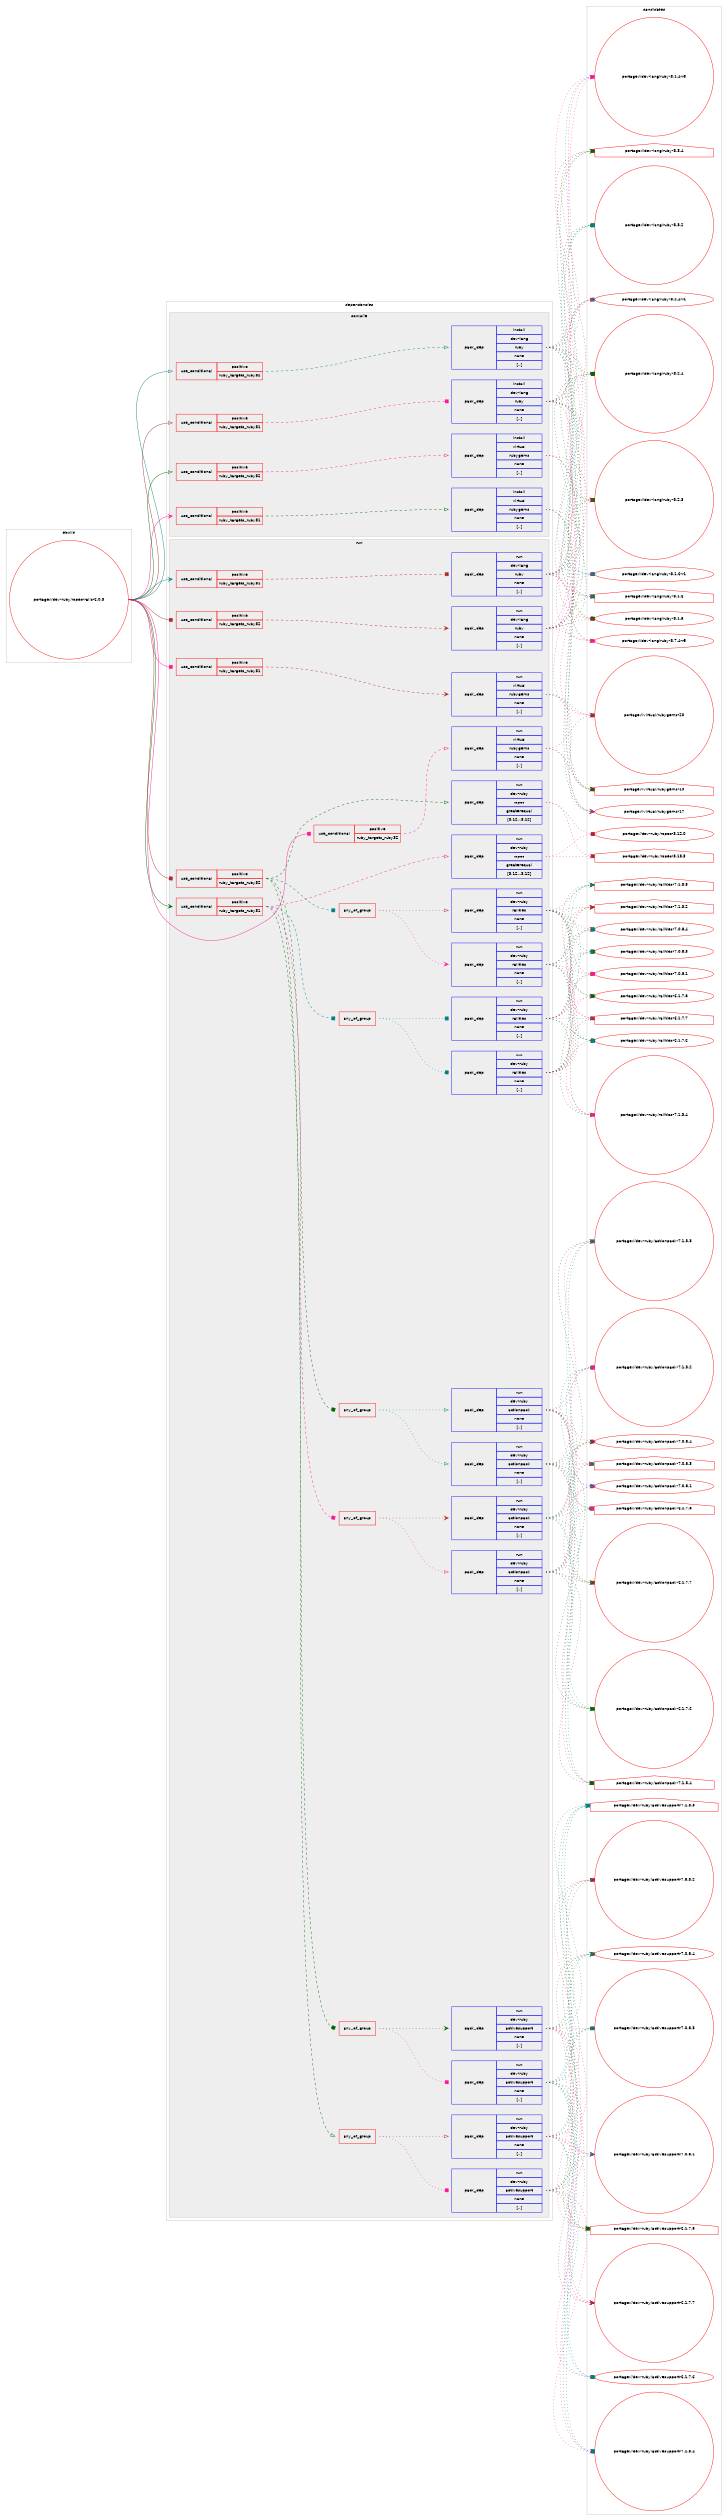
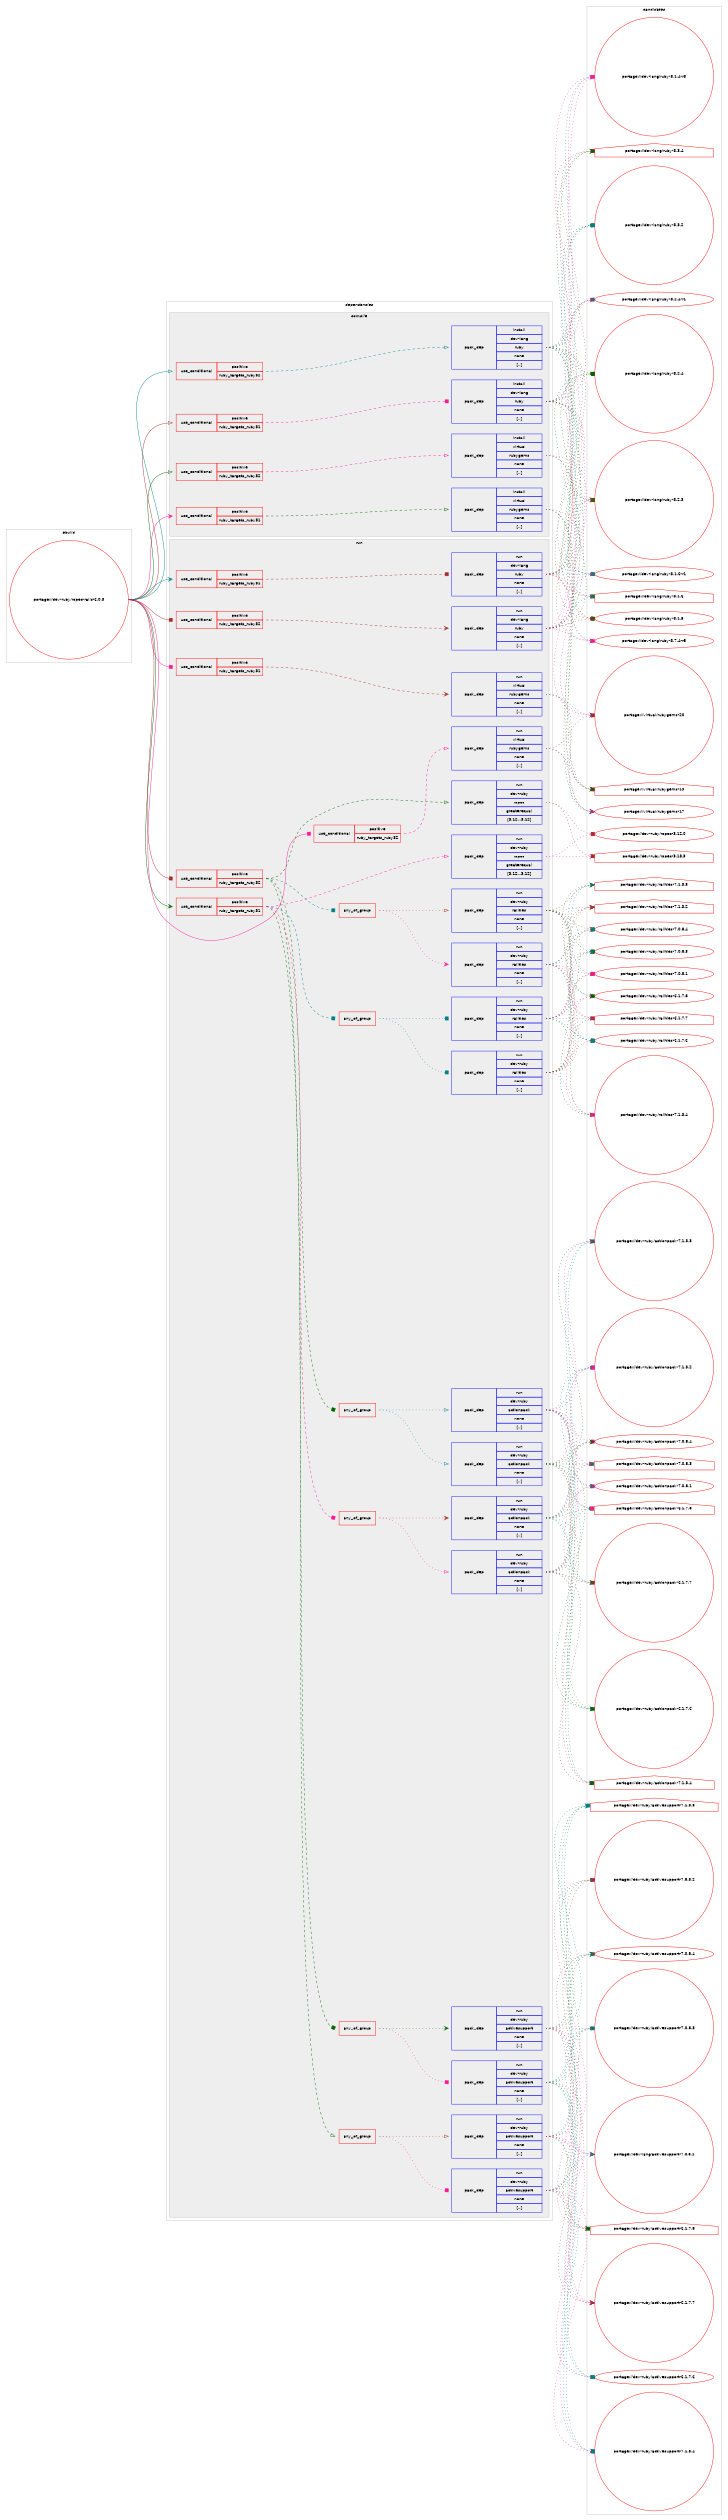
node "portage://dev-ruby/activesupport-7.0.8.1": label "portage://dev-ruby/activesupport-7.0.8.1" -> "portage://dev-lang/activesupport-7.0.8.1"
